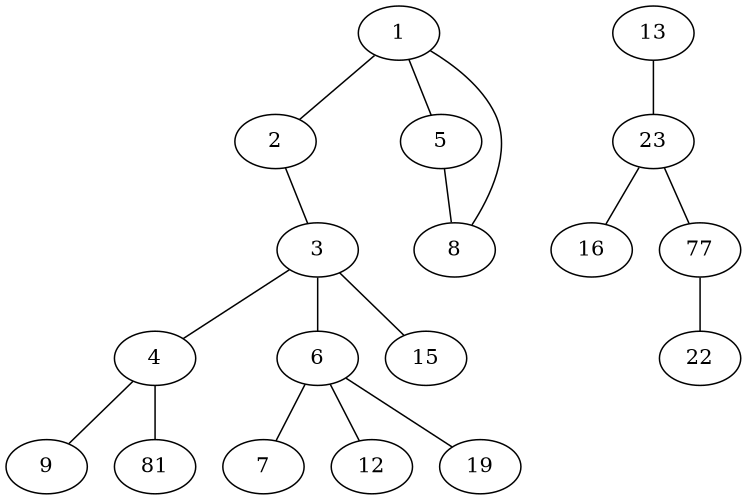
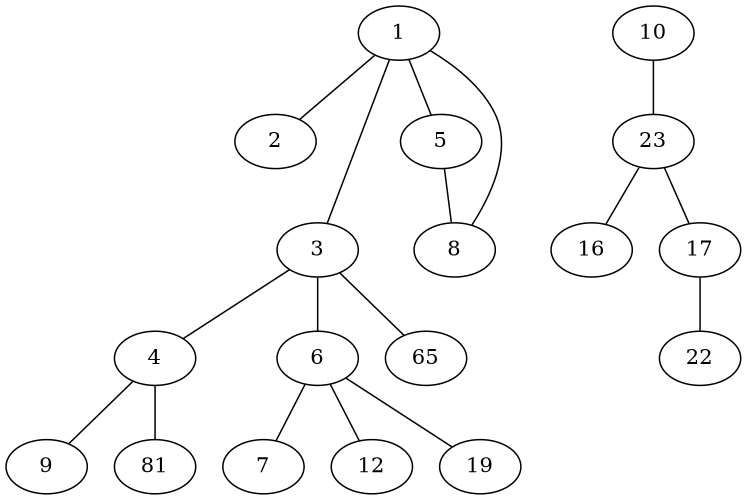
node "13": label "13" -> "10"
edge "2" -- "3": now "1" -- "3"
node "77": label "77" -> "17"
node "15": label "15" -> "65"
